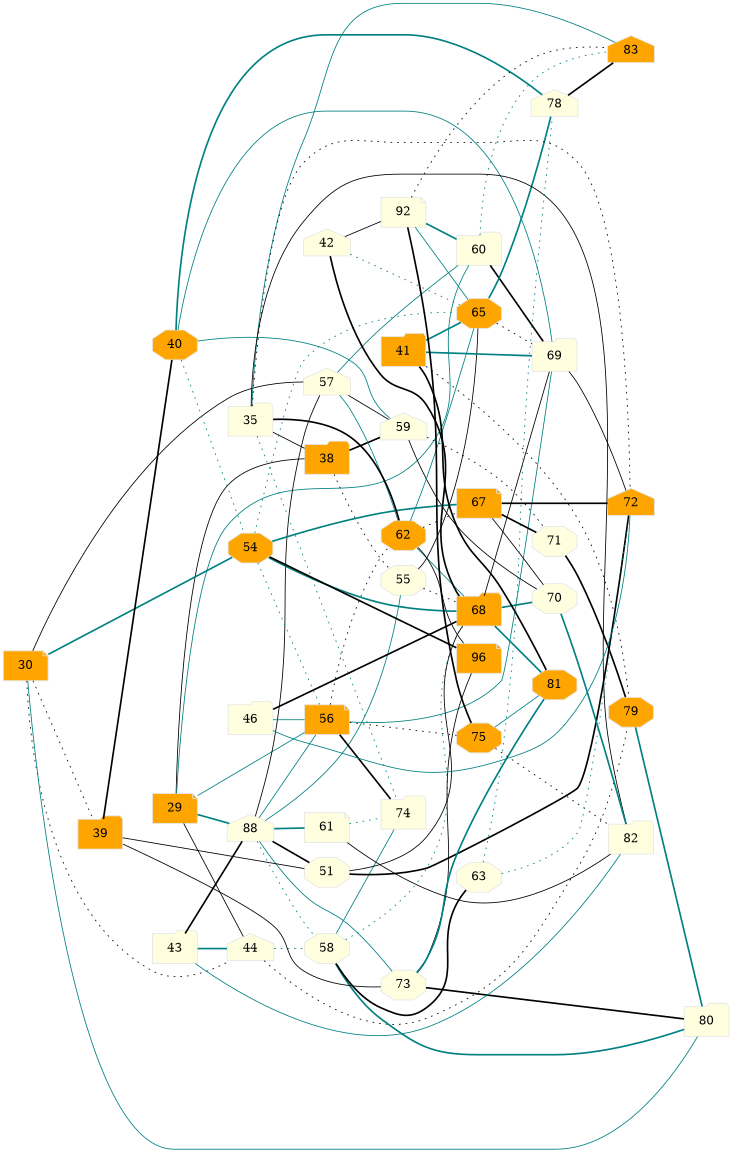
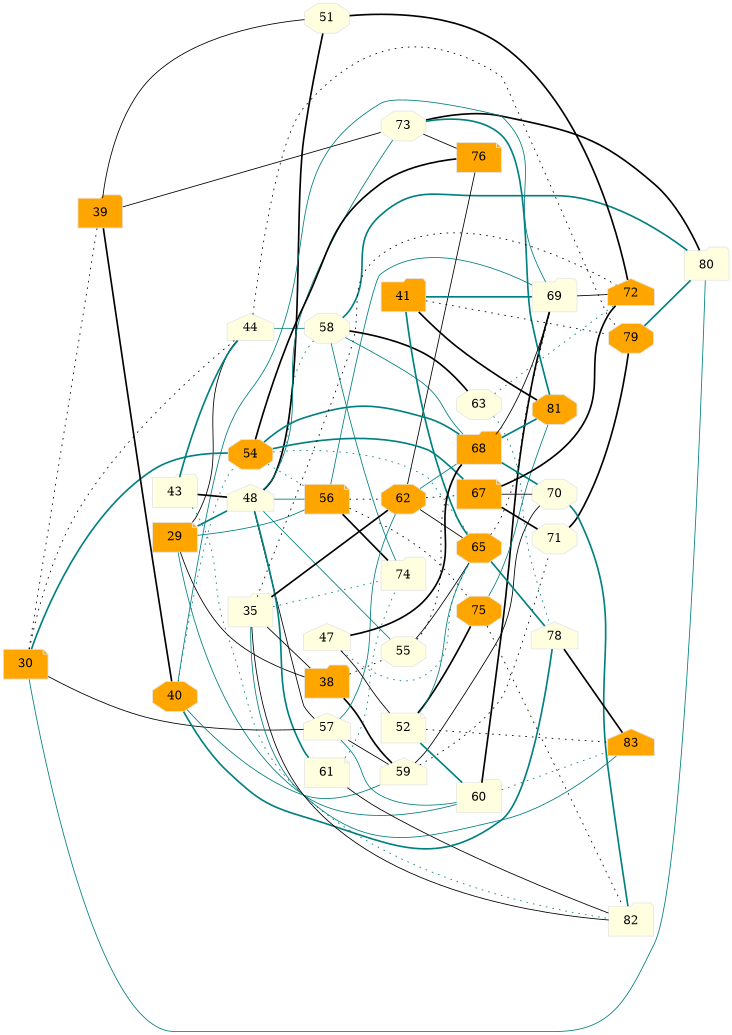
node "92": label "92" -> "52"
node "42": label "42" -> "47"
edge "65" -- "62": color teal -> black
node "96": label "96" -> "76"
node "46": removed
edge "68" -- "51": removed
edge "68" -- "58": style dotted -> solid
node "88": label "88" -> "48"
edge "44" -- "58": style dotted -> solid
edge "82" -- "43": style solid -> dotted
